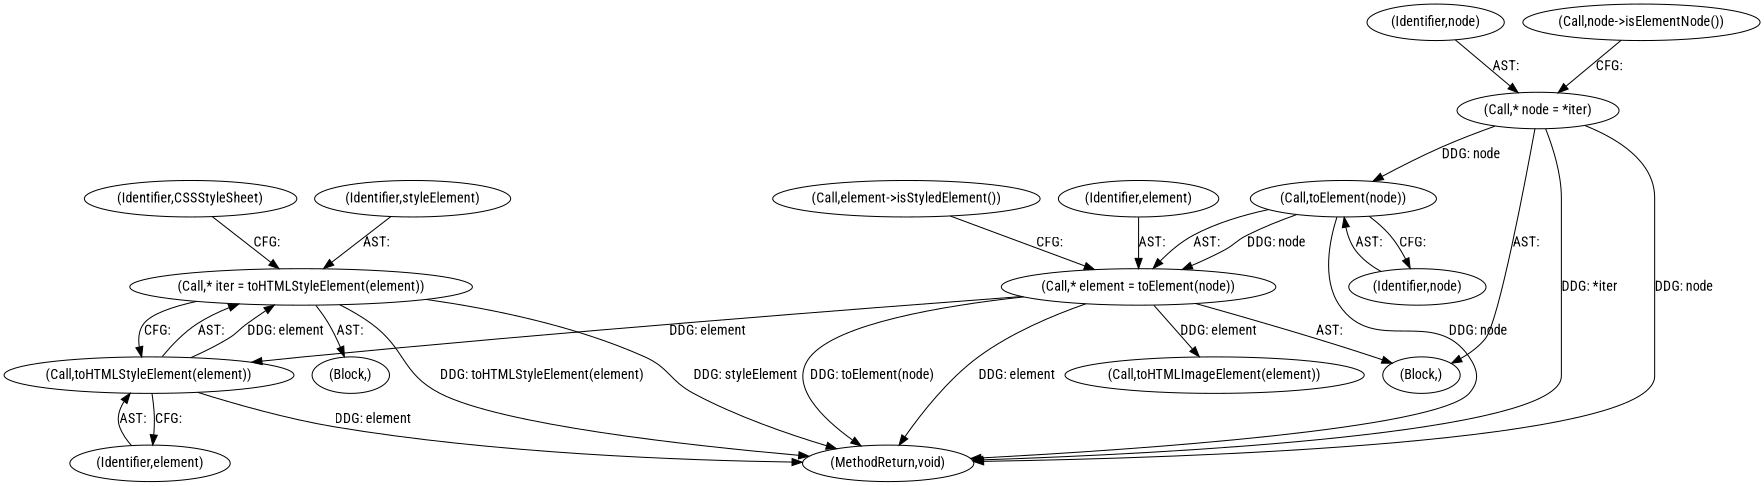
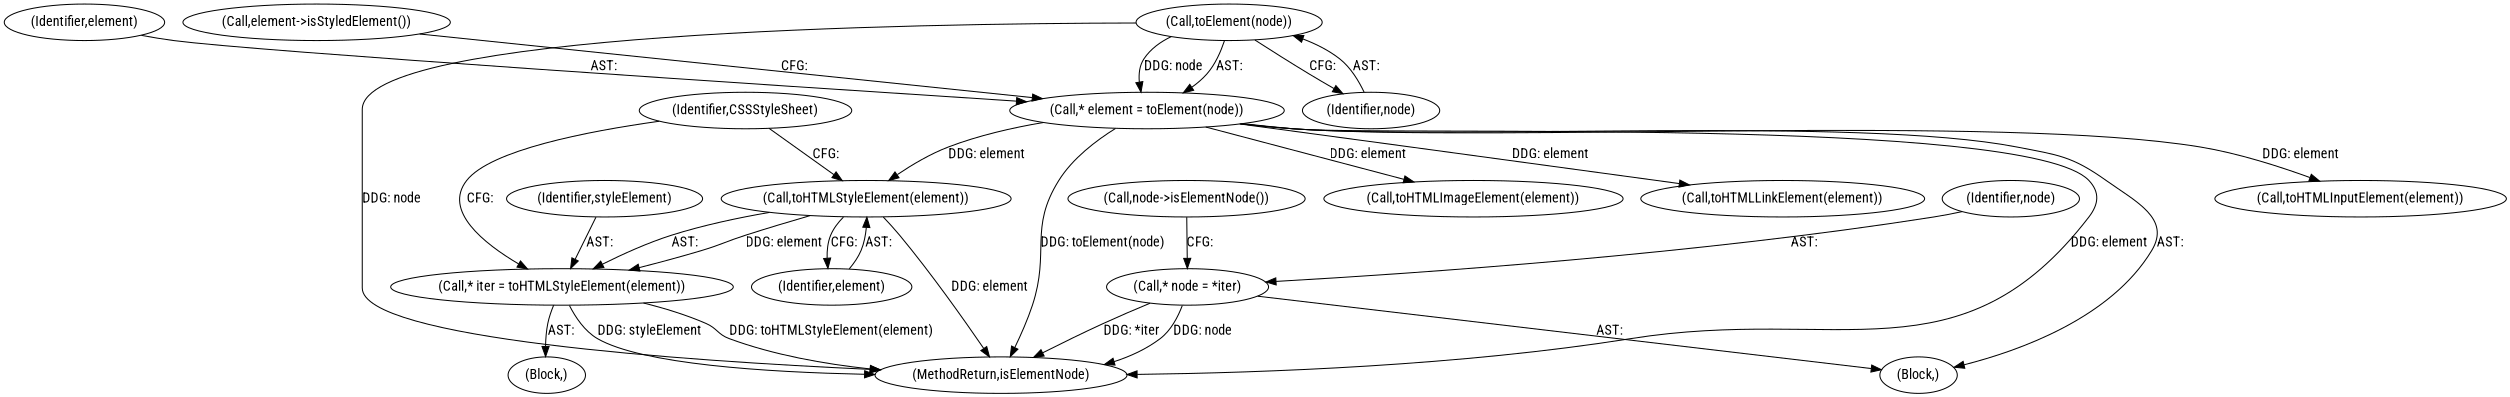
edge "(Call,* node = *iter)" -> "(Call,toElement(node))": removed, label "DDG: node"
node "(Call,toHTMLLinkElement(element))": added
node "(Call,toHTMLInputElement(element))": added
edge "(Call,* iter = toHTMLStyleElement(element))" -> "(Call,toHTMLStyleElement(element))": now "(Identifier,CSSStyleSheet)" -> "(Call,toHTMLStyleElement(element))"
node "(MethodReturn,void)": label "(MethodReturn,void)" -> "(MethodReturn,isElementNode)"
